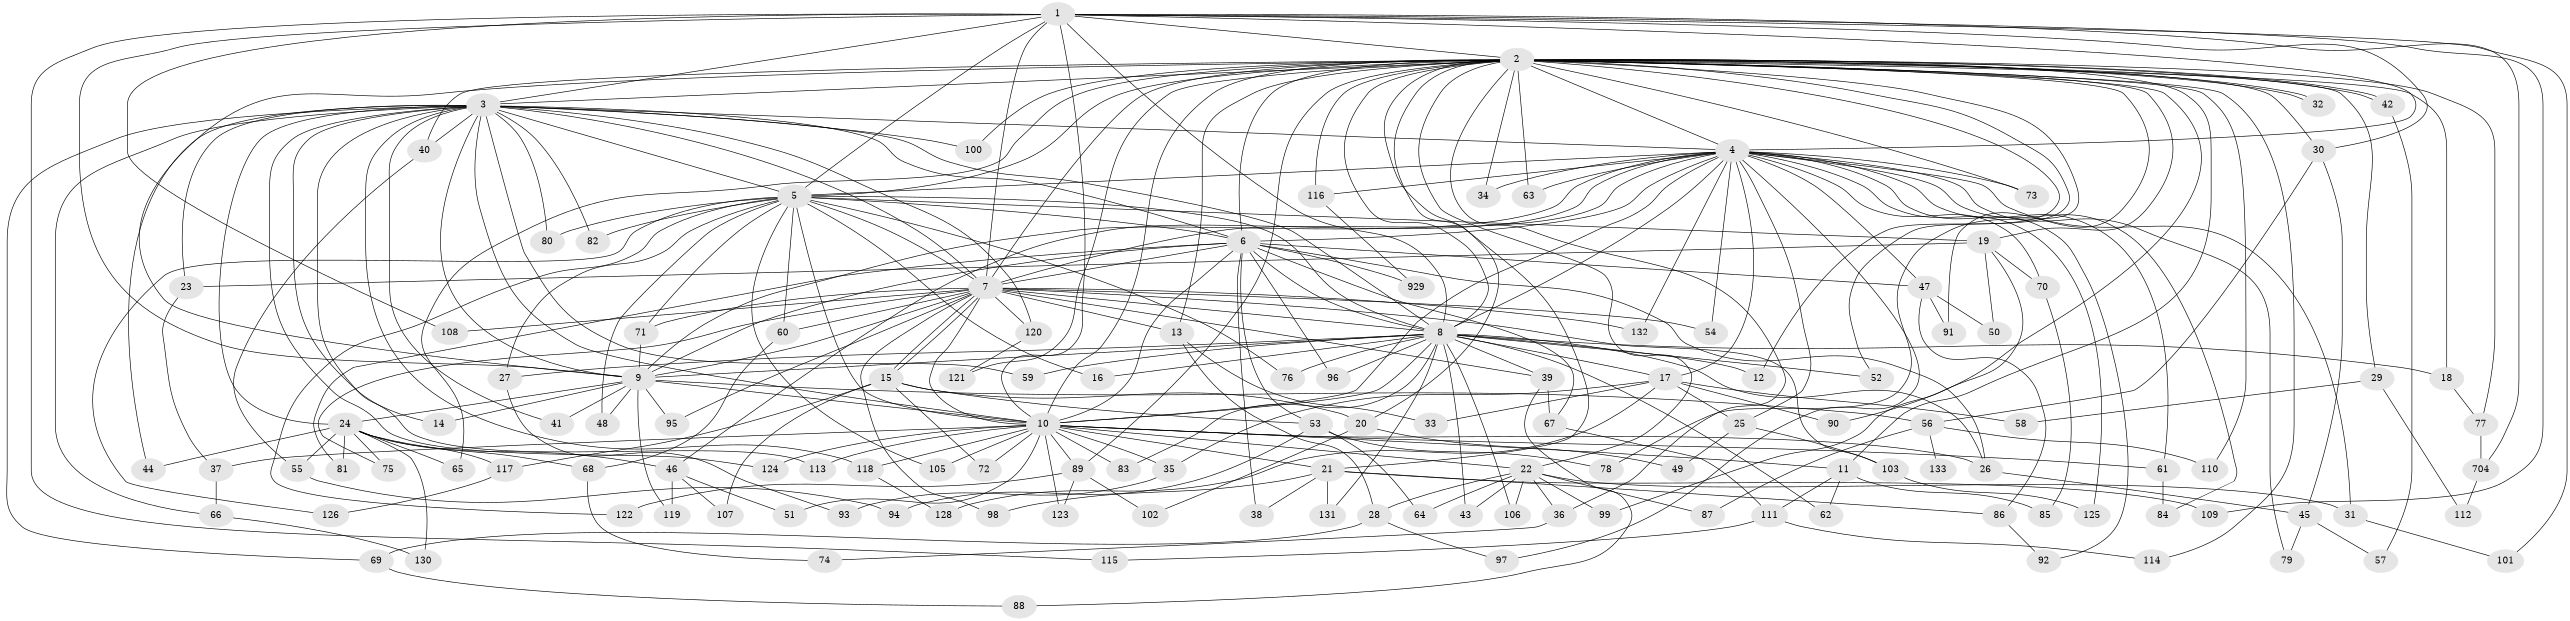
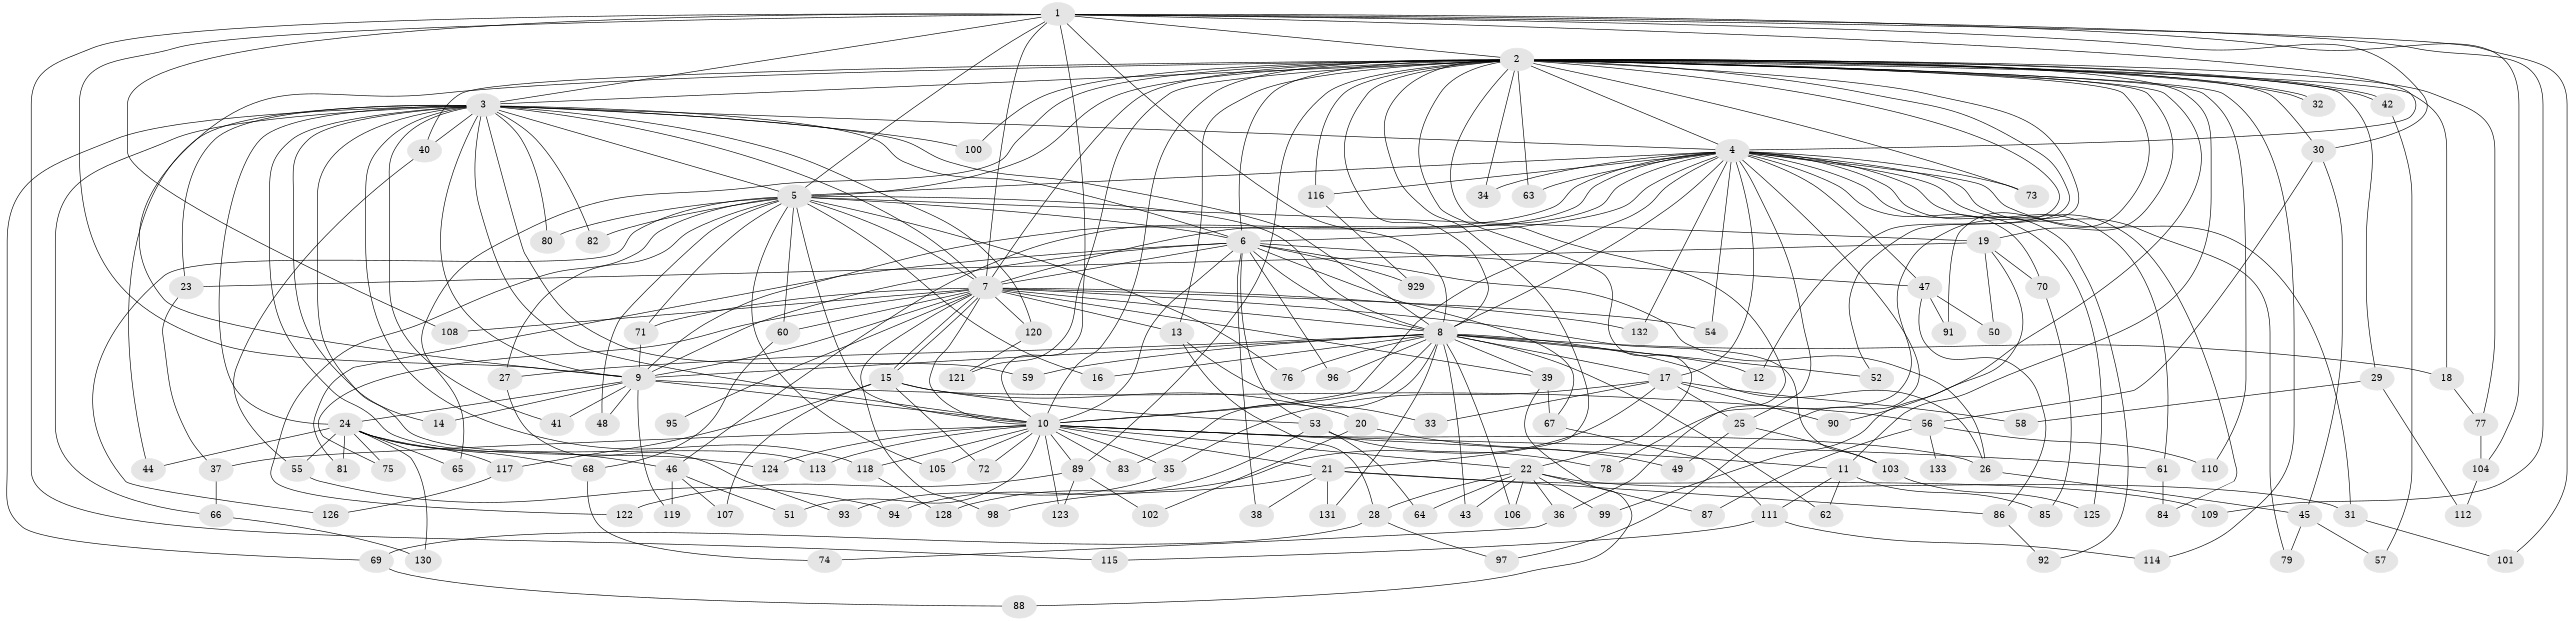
edge "2" -- "20": removed
edge "9" -- "95": removed
node "704": label "704" -> "104"
